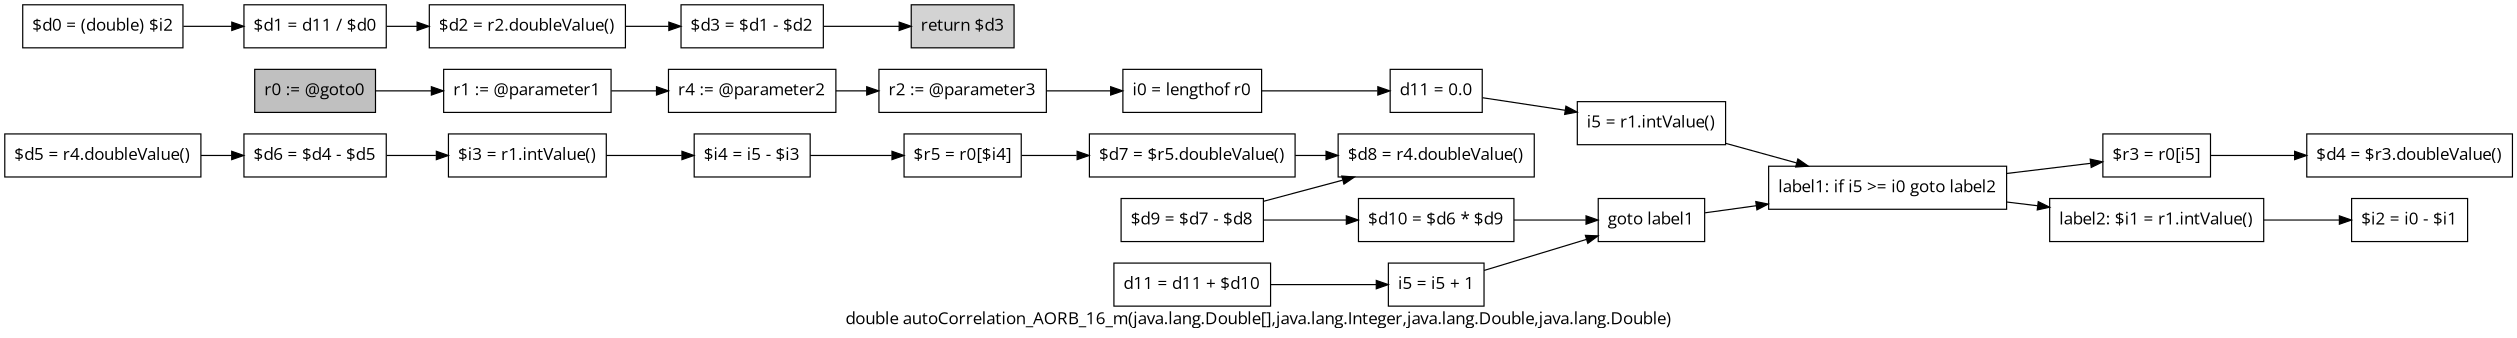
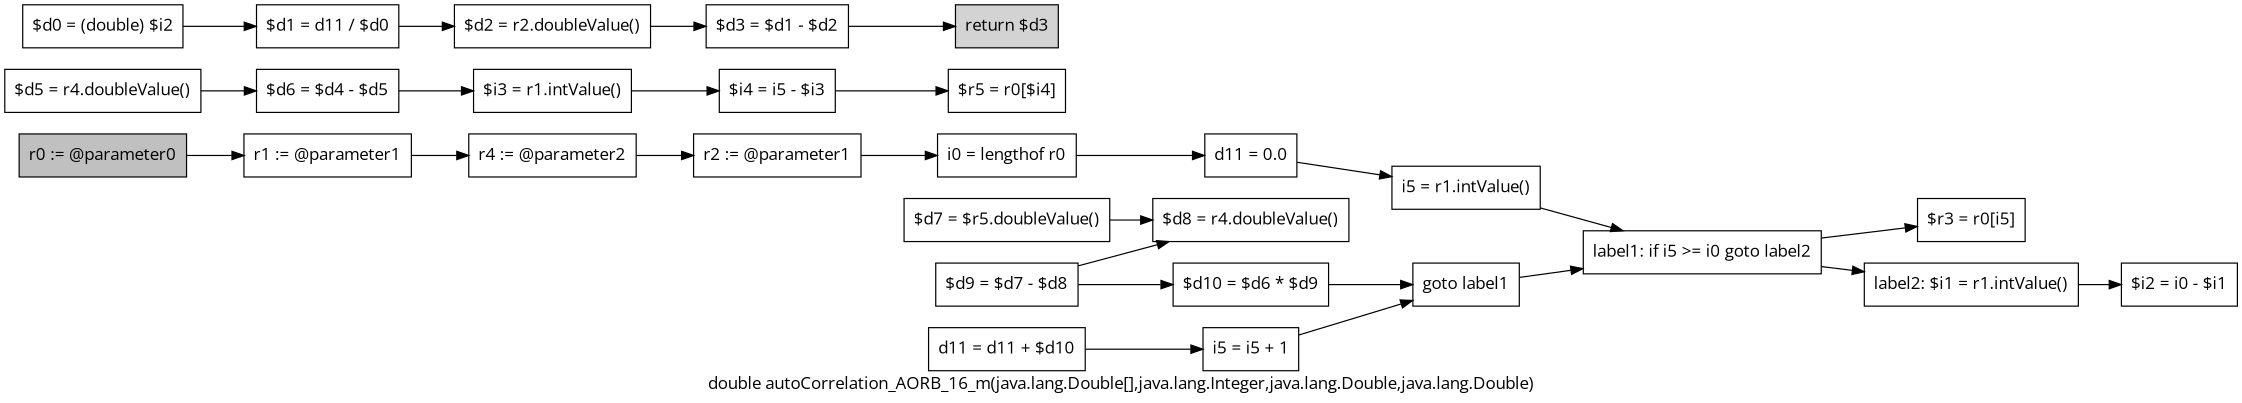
node "r0 := @goto0": label "r0 := @goto0" -> "r0 := @parameter0"
node "r2 := @parameter3": label "r2 := @parameter3" -> "r2 := @parameter1"
edge "$r5 = r0[$i4]" -> "$d7 = $r5.doubleValue()": removed
node "$d4 = $r3.doubleValue()": removed
